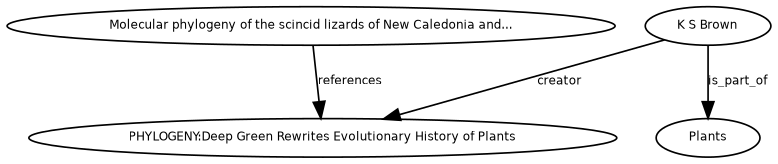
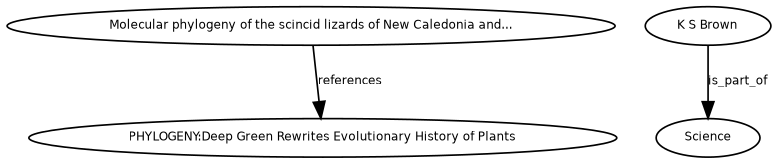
edge "K S Brown" -> "PHYLOGENY:Deep Green Rewrites Evolutionary History of Plants": removed, label "creator"
node "Plants": label "Plants" -> "Science"
